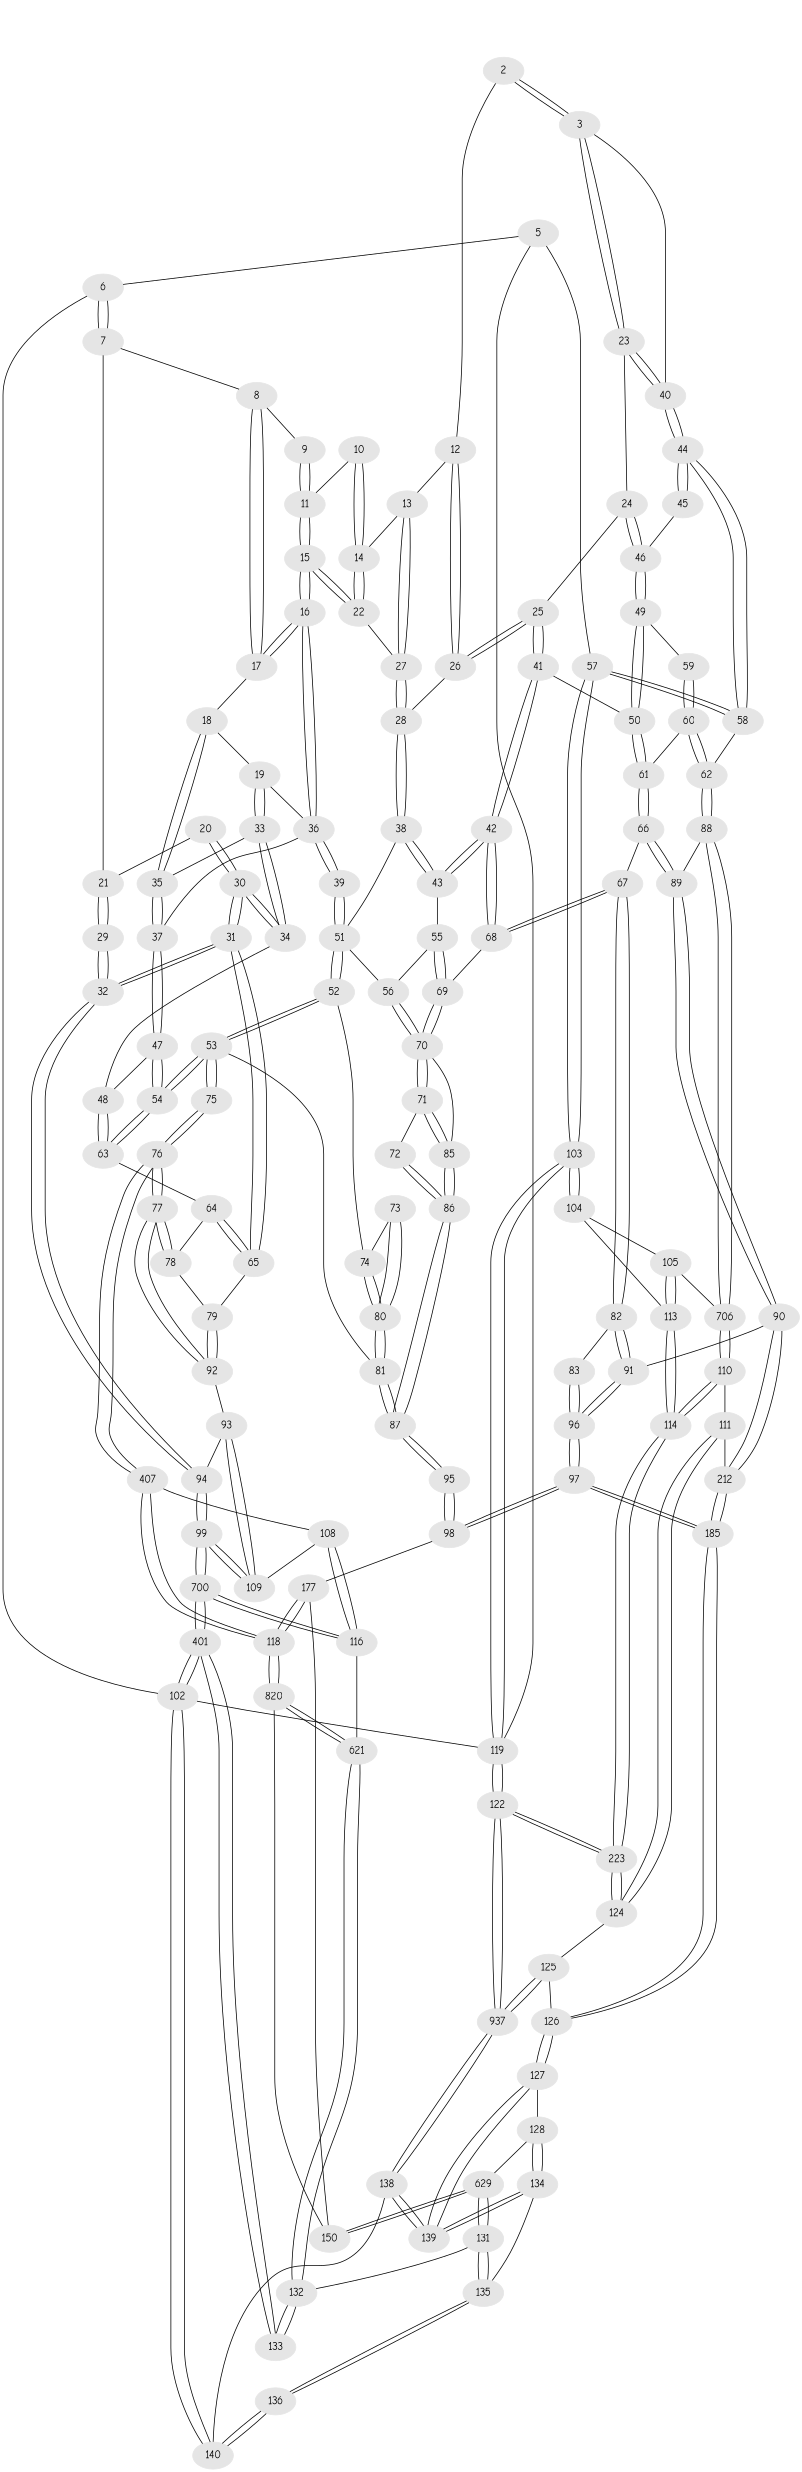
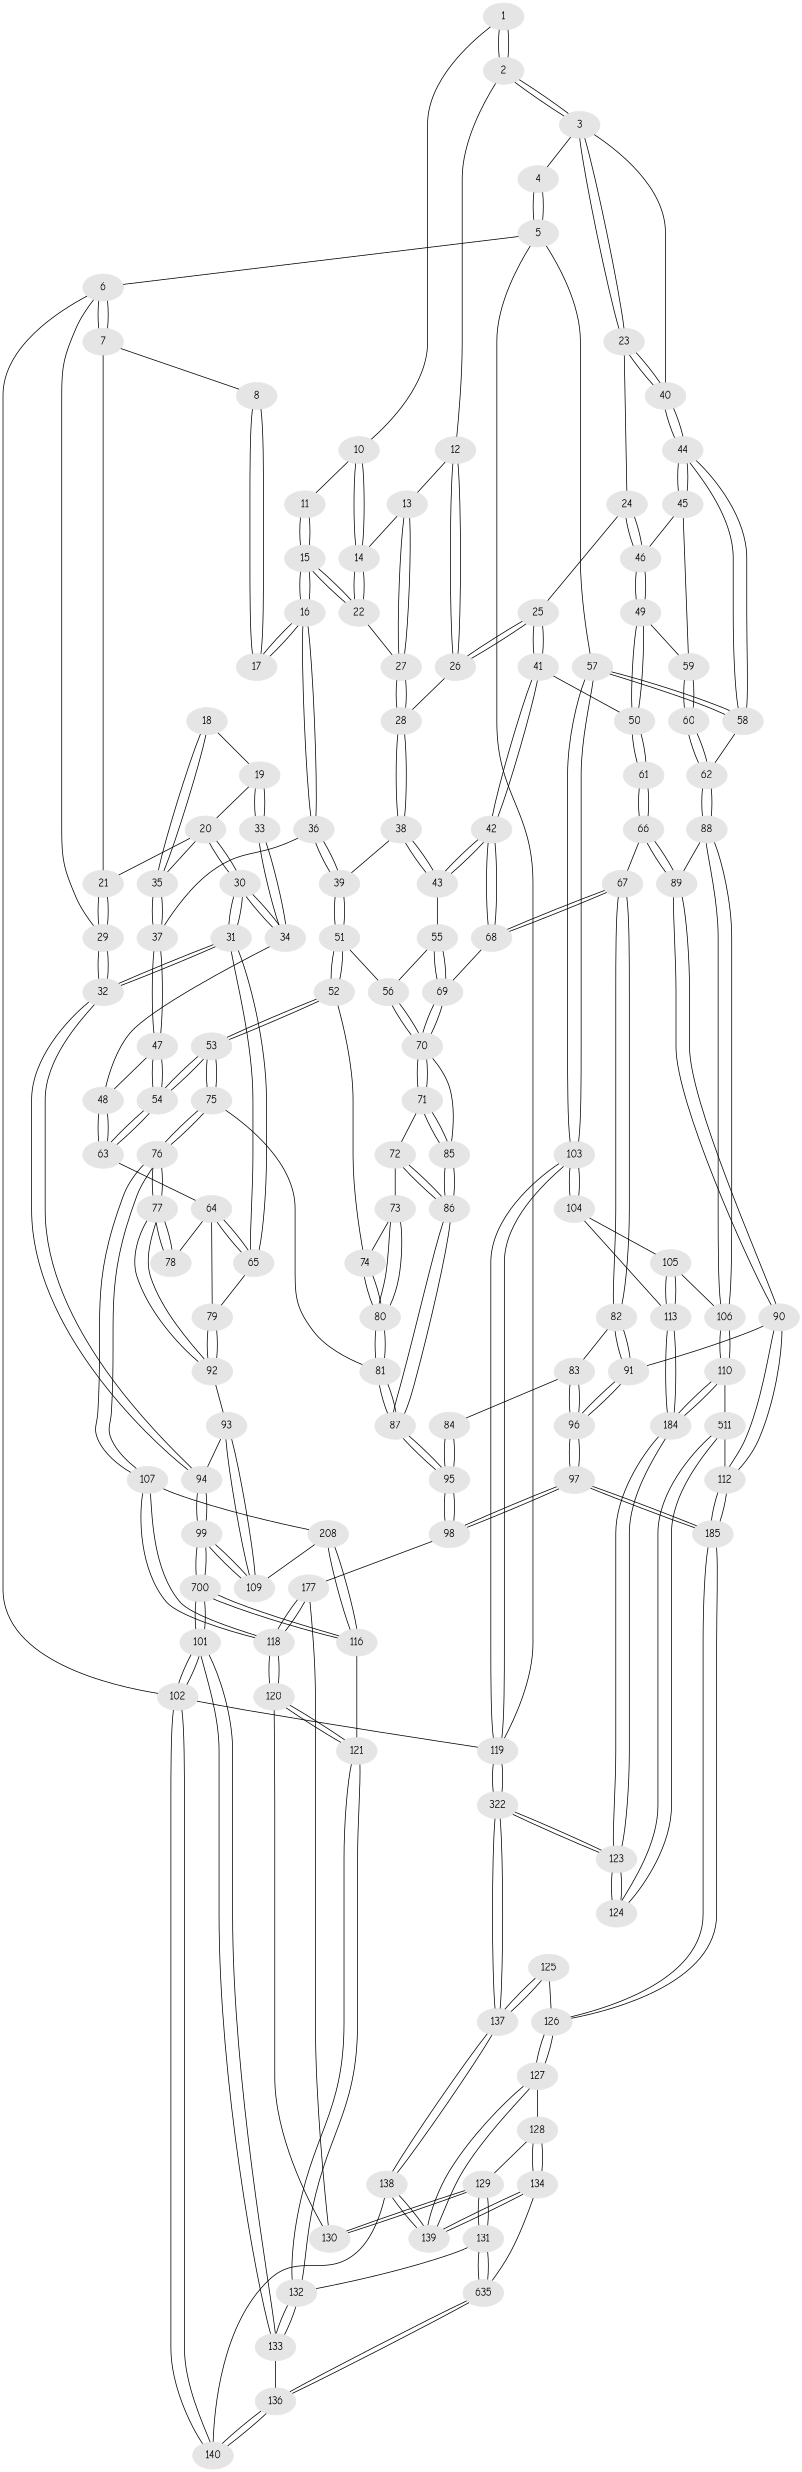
node "1": added
node "4": added
node "9": removed
edge "45" -- "59": added
edge "6" -- "29": added
edge "17" -- "18": removed
edge "60" -- "61": removed
edge "19" -- "36": now "19" -- "20"
edge "33" -- "35": now "20" -- "35"
edge "38" -- "51": now "38" -- "39"
edge "72" -- "73": added
edge "53" -- "81": now "75" -- "81"
edge "78" -- "79": now "64" -- "79"
node "706": label "706" -> "106"
node "84": added
node "114": label "114" -> "184"
node "111": label "111" -> "511"
node "407": label "407" -> "107"
node "212": label "212" -> "112"
node "108": label "108" -> "208"
node "401": label "401" -> "101"
node "820": label "820" -> "120"
node "621": label "621" -> "121"
node "122": label "122" -> "322"
node "223": label "223" -> "123"
edge "124" -- "125": removed
node "937": label "937" -> "137"
node "629": label "629" -> "129"
node "150": label "150" -> "130"
node "135": label "135" -> "635"
edge "133" -- "136": added
